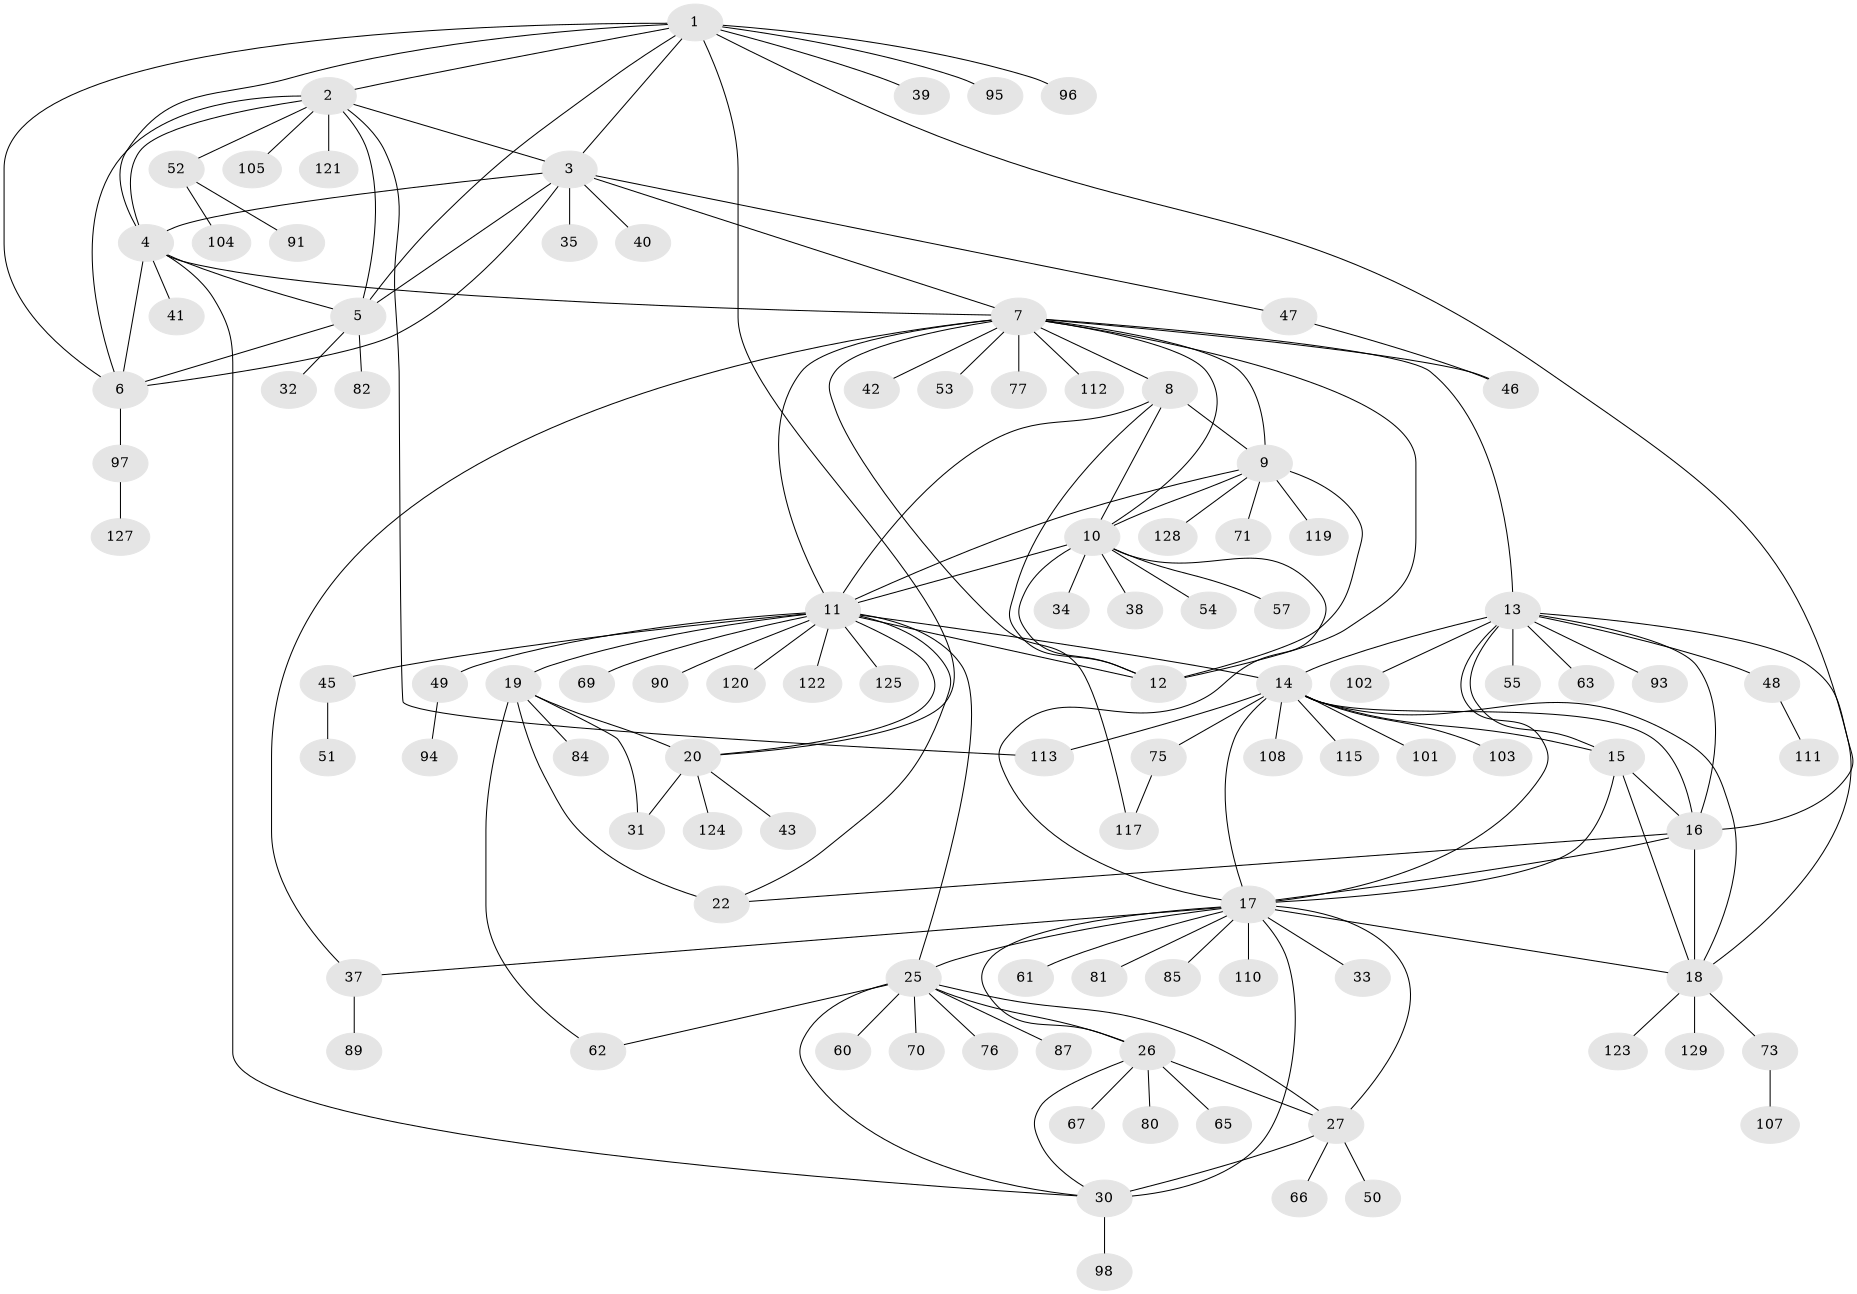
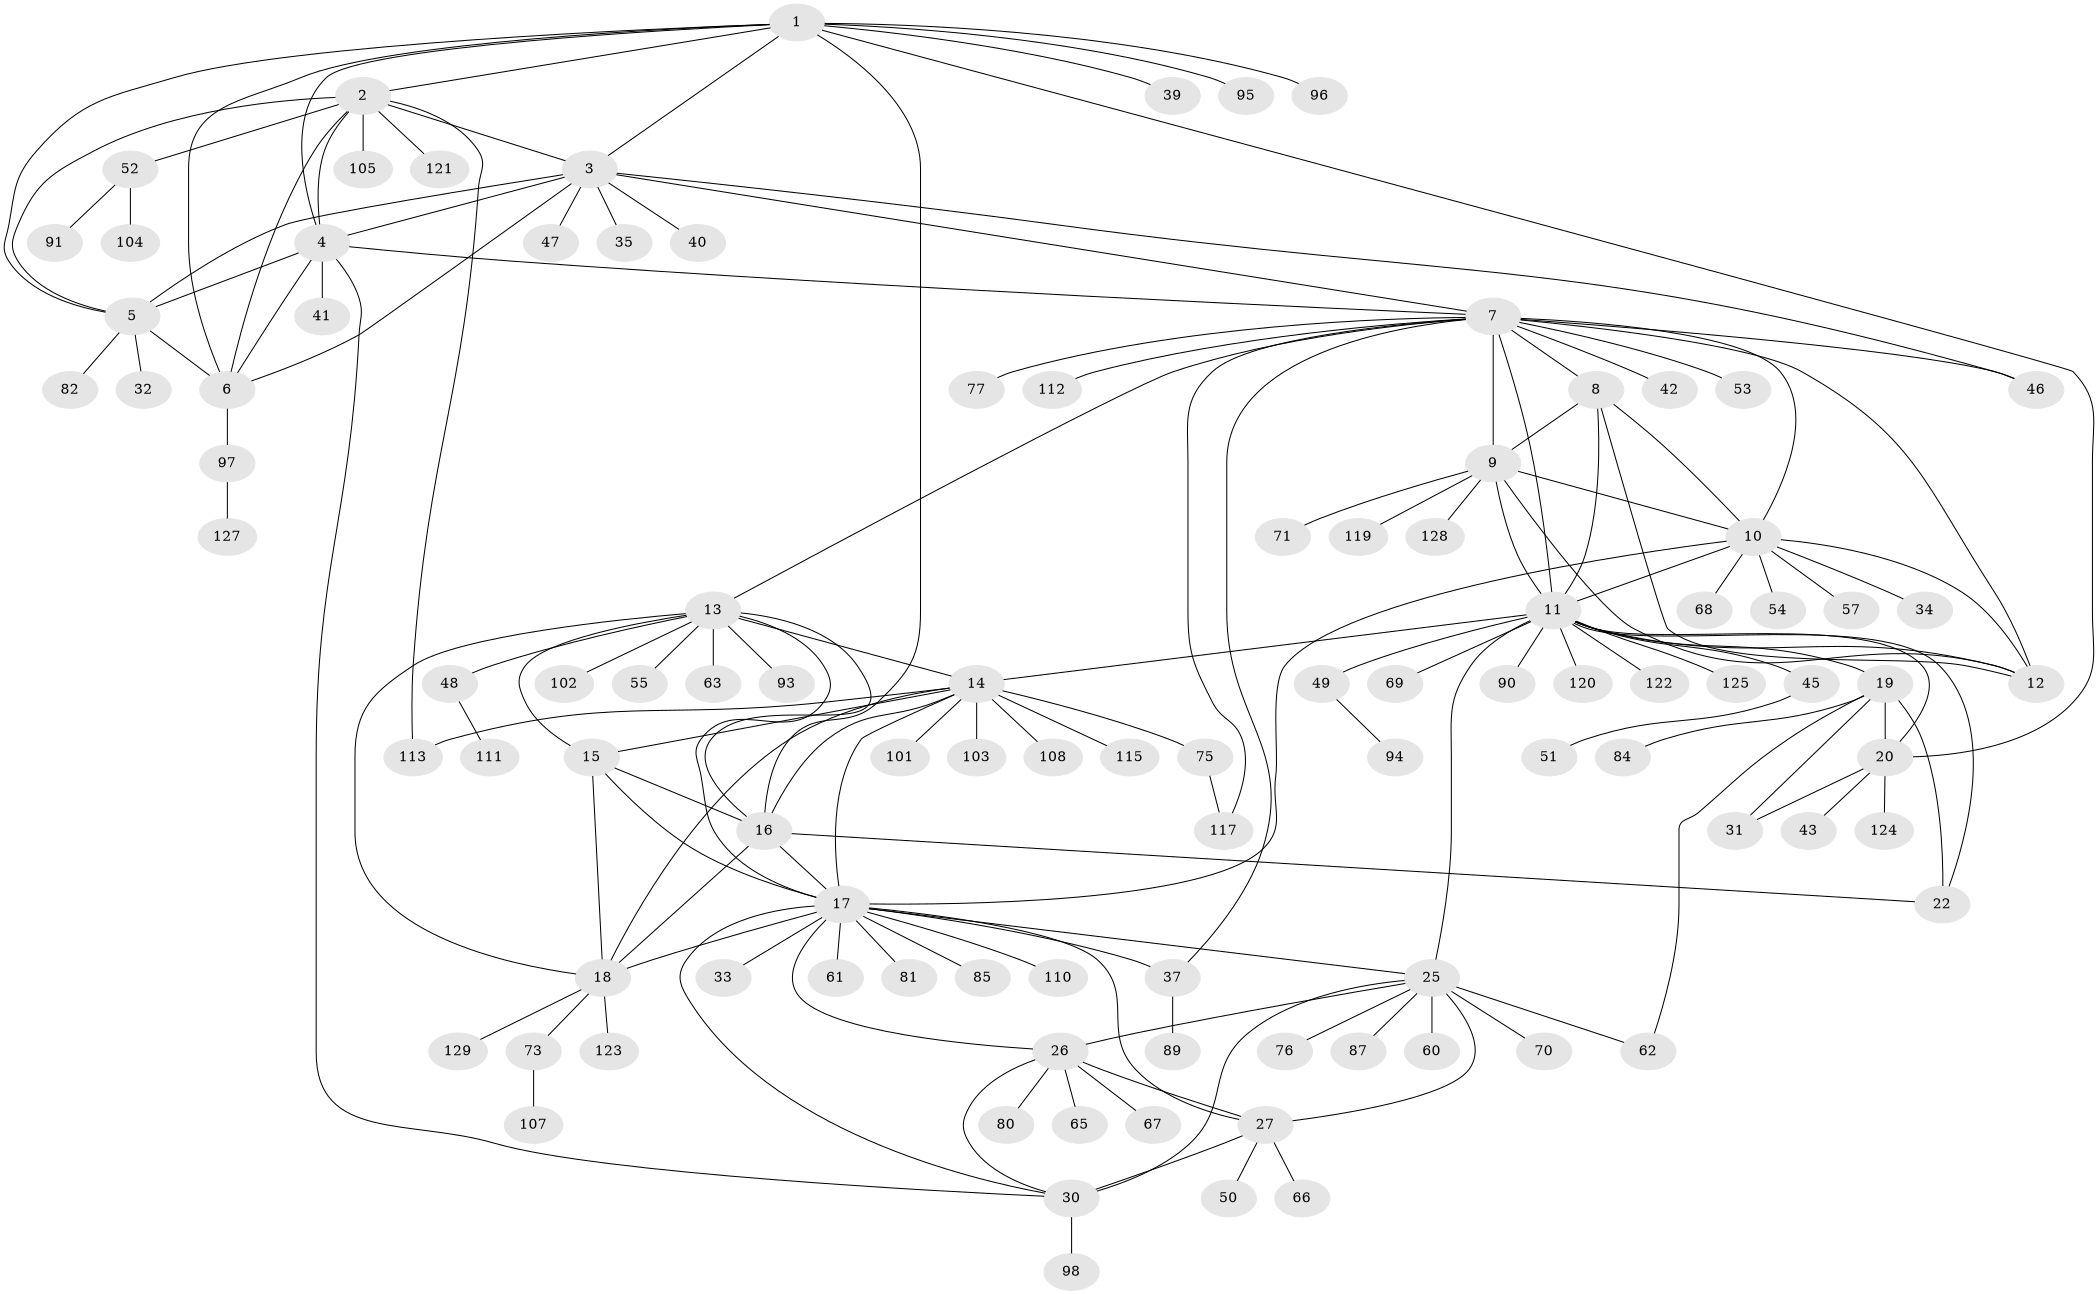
edge "47" -- "46": now "3" -- "46"
node "38": label "38" -> "68"
